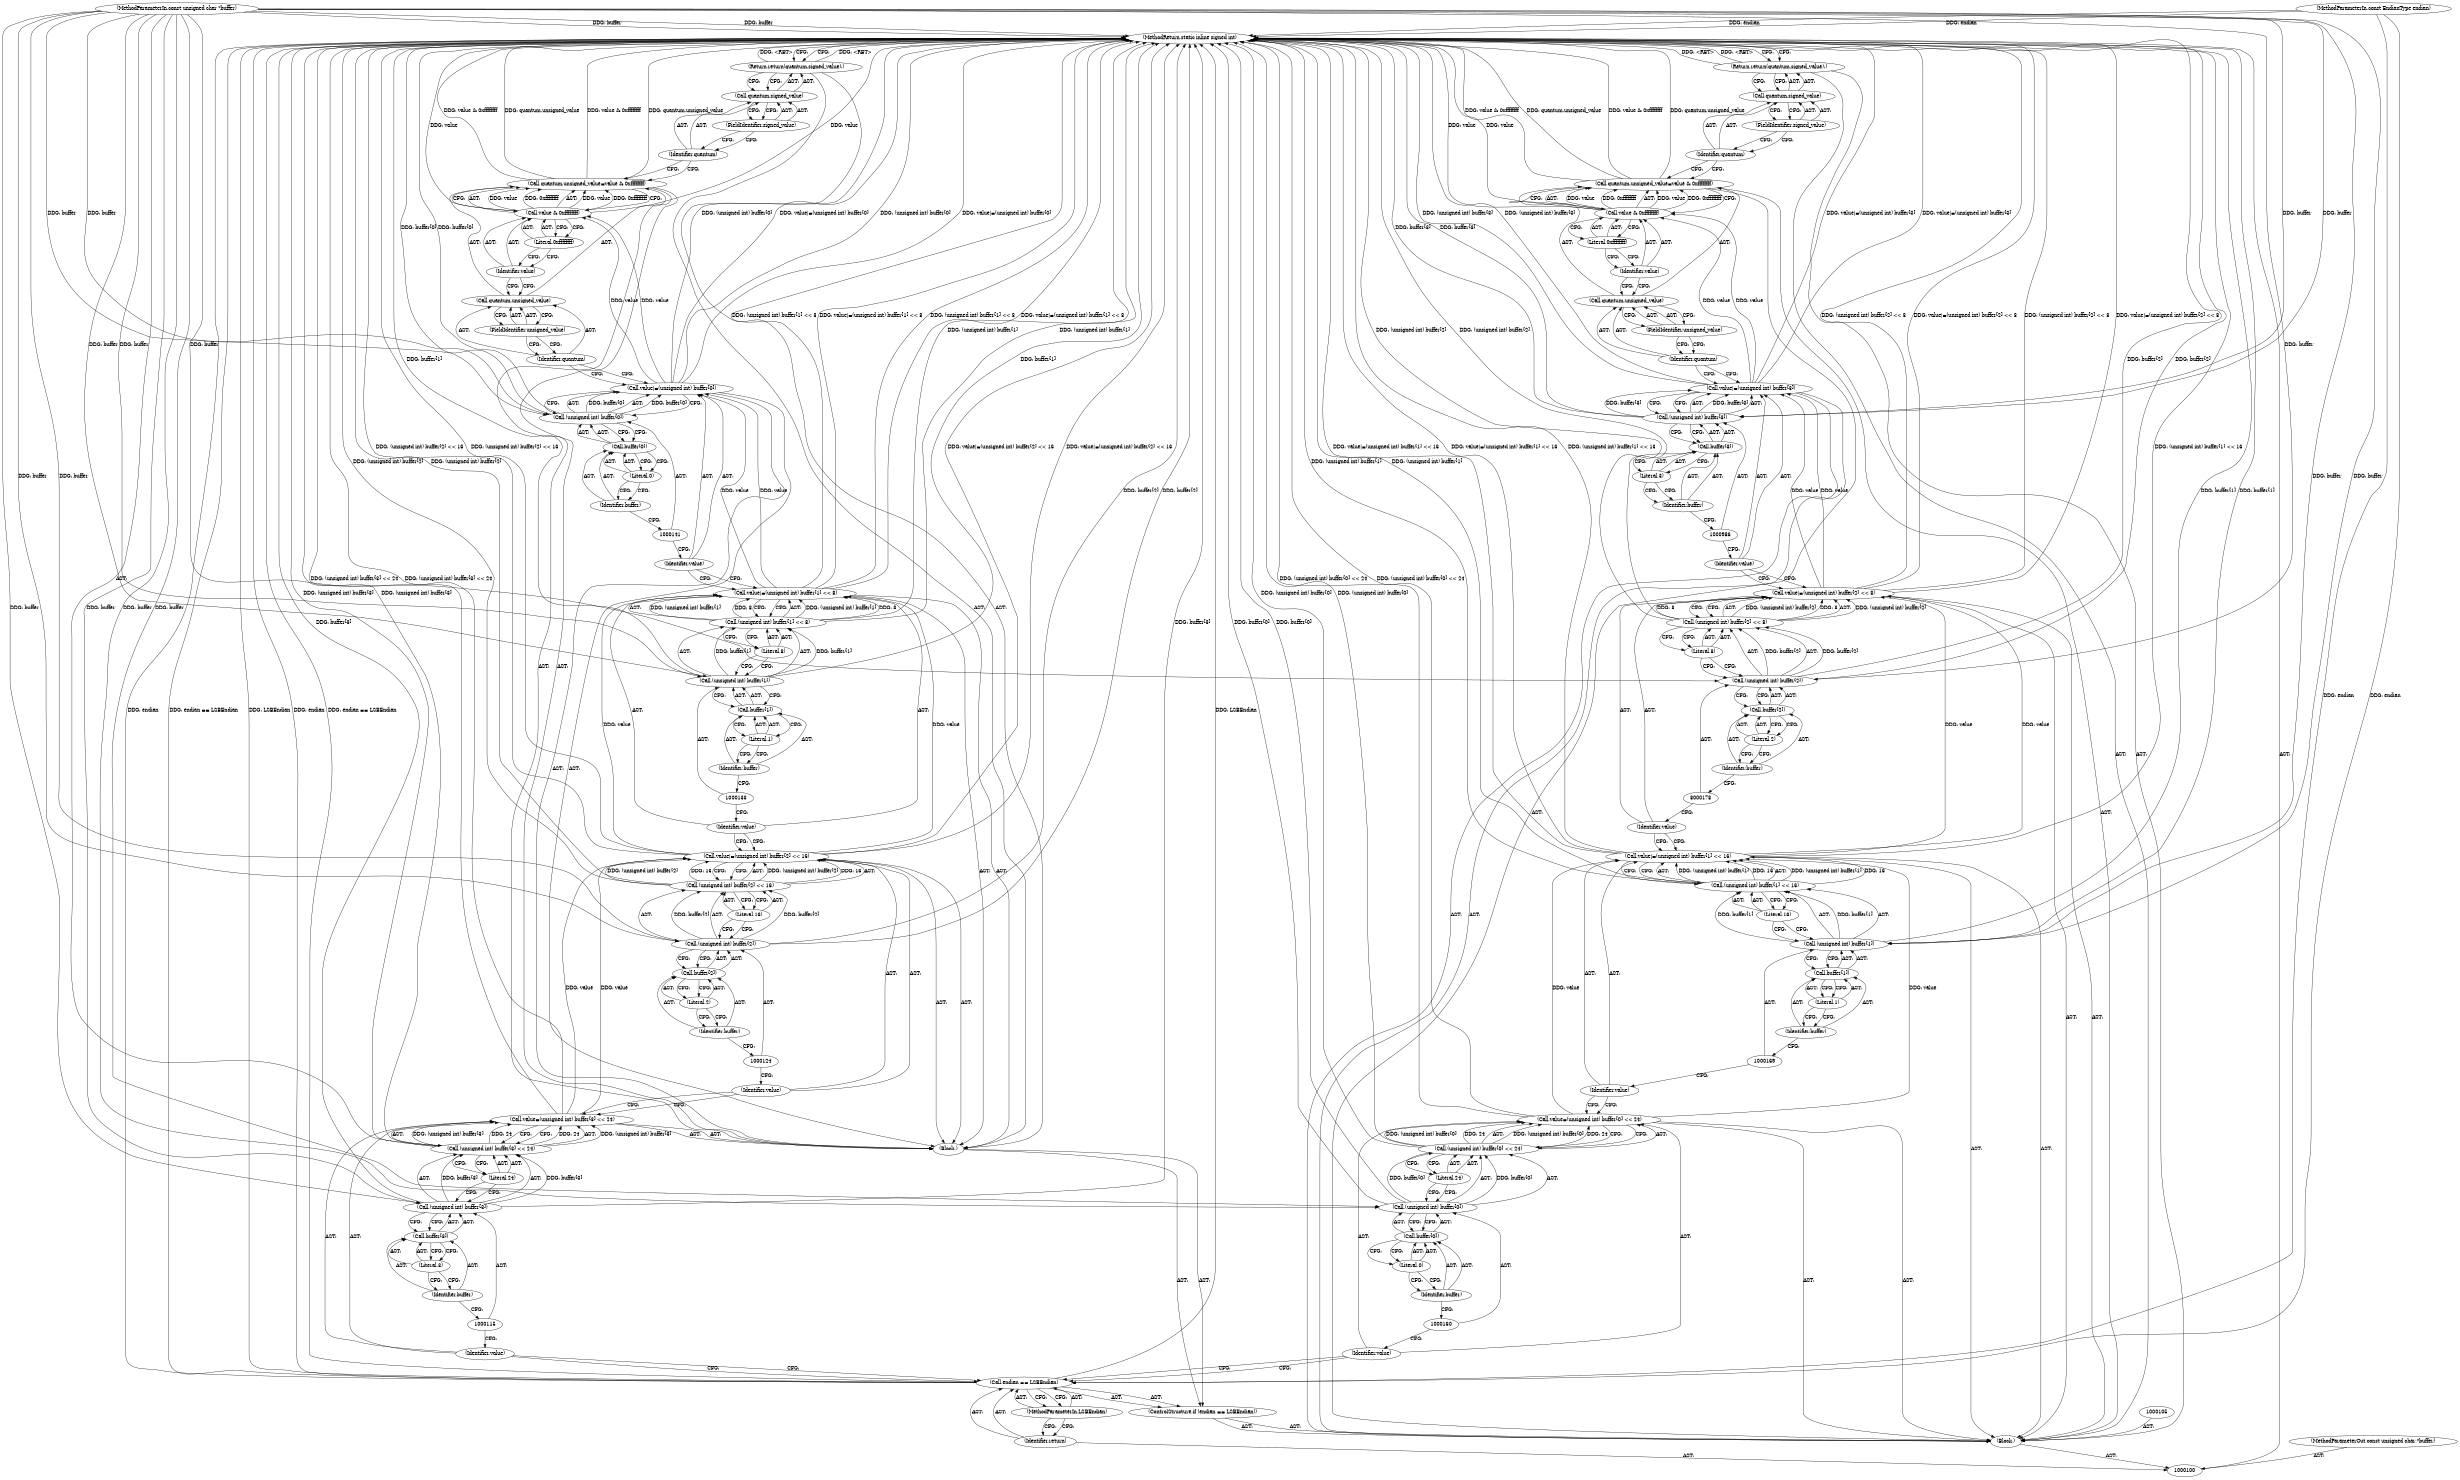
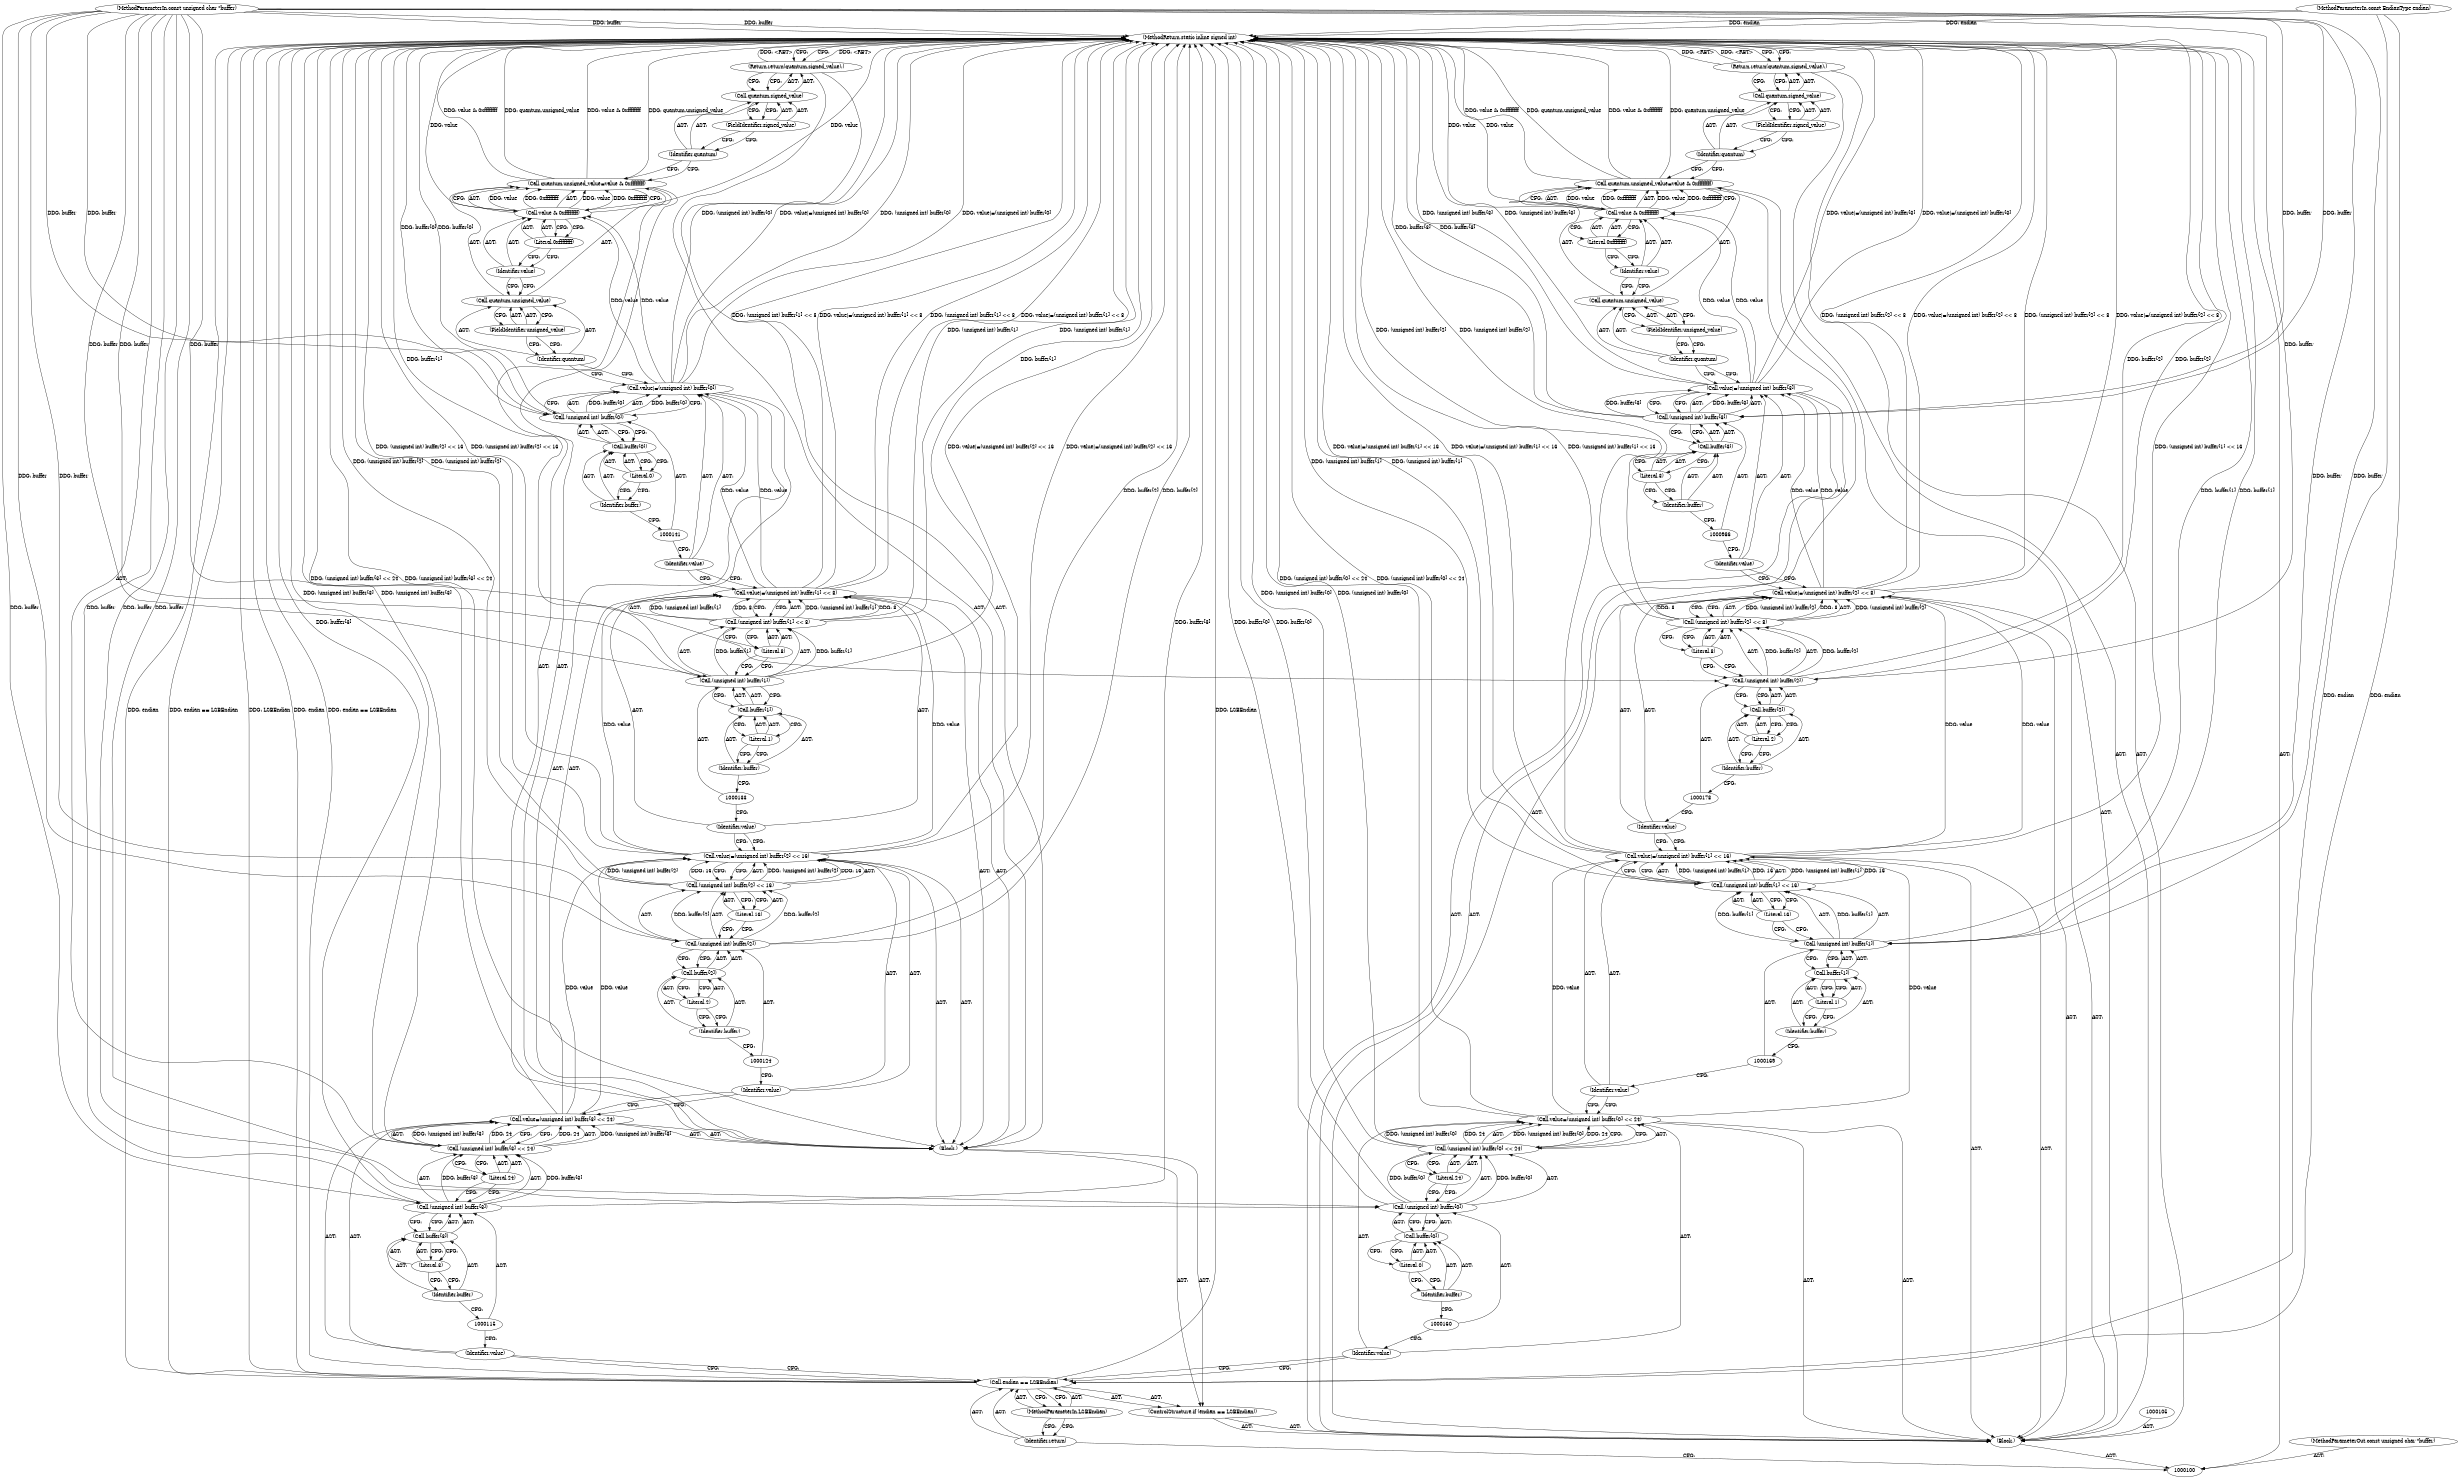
edge "1000100" -> "(MethodReturn,static inline signed int)": reversed
node "8000178": label "8000178" -> "1000178"
edge "(Identifier,return)" -> "1000100": label "AST: " -> "CFG: "
